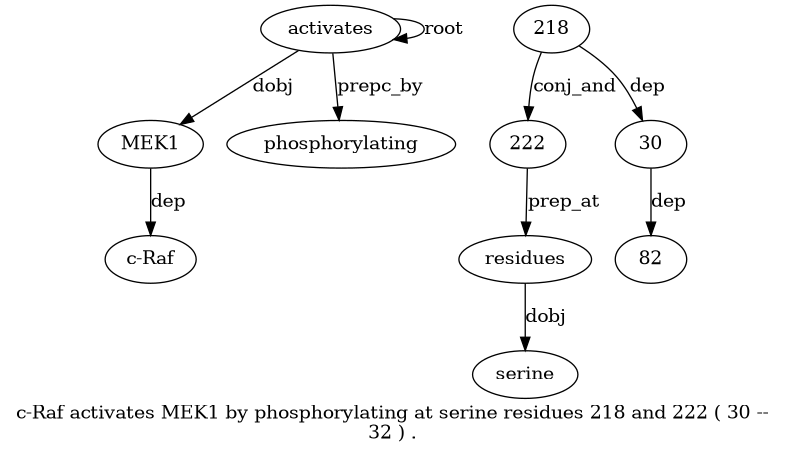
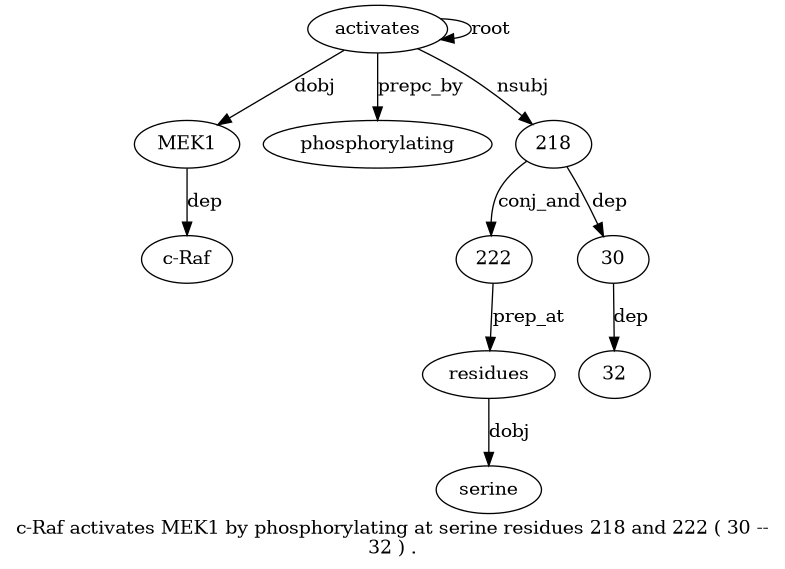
edge "activates" -> "218": added, label "nsubj"
node "82": label "82" -> "32"
